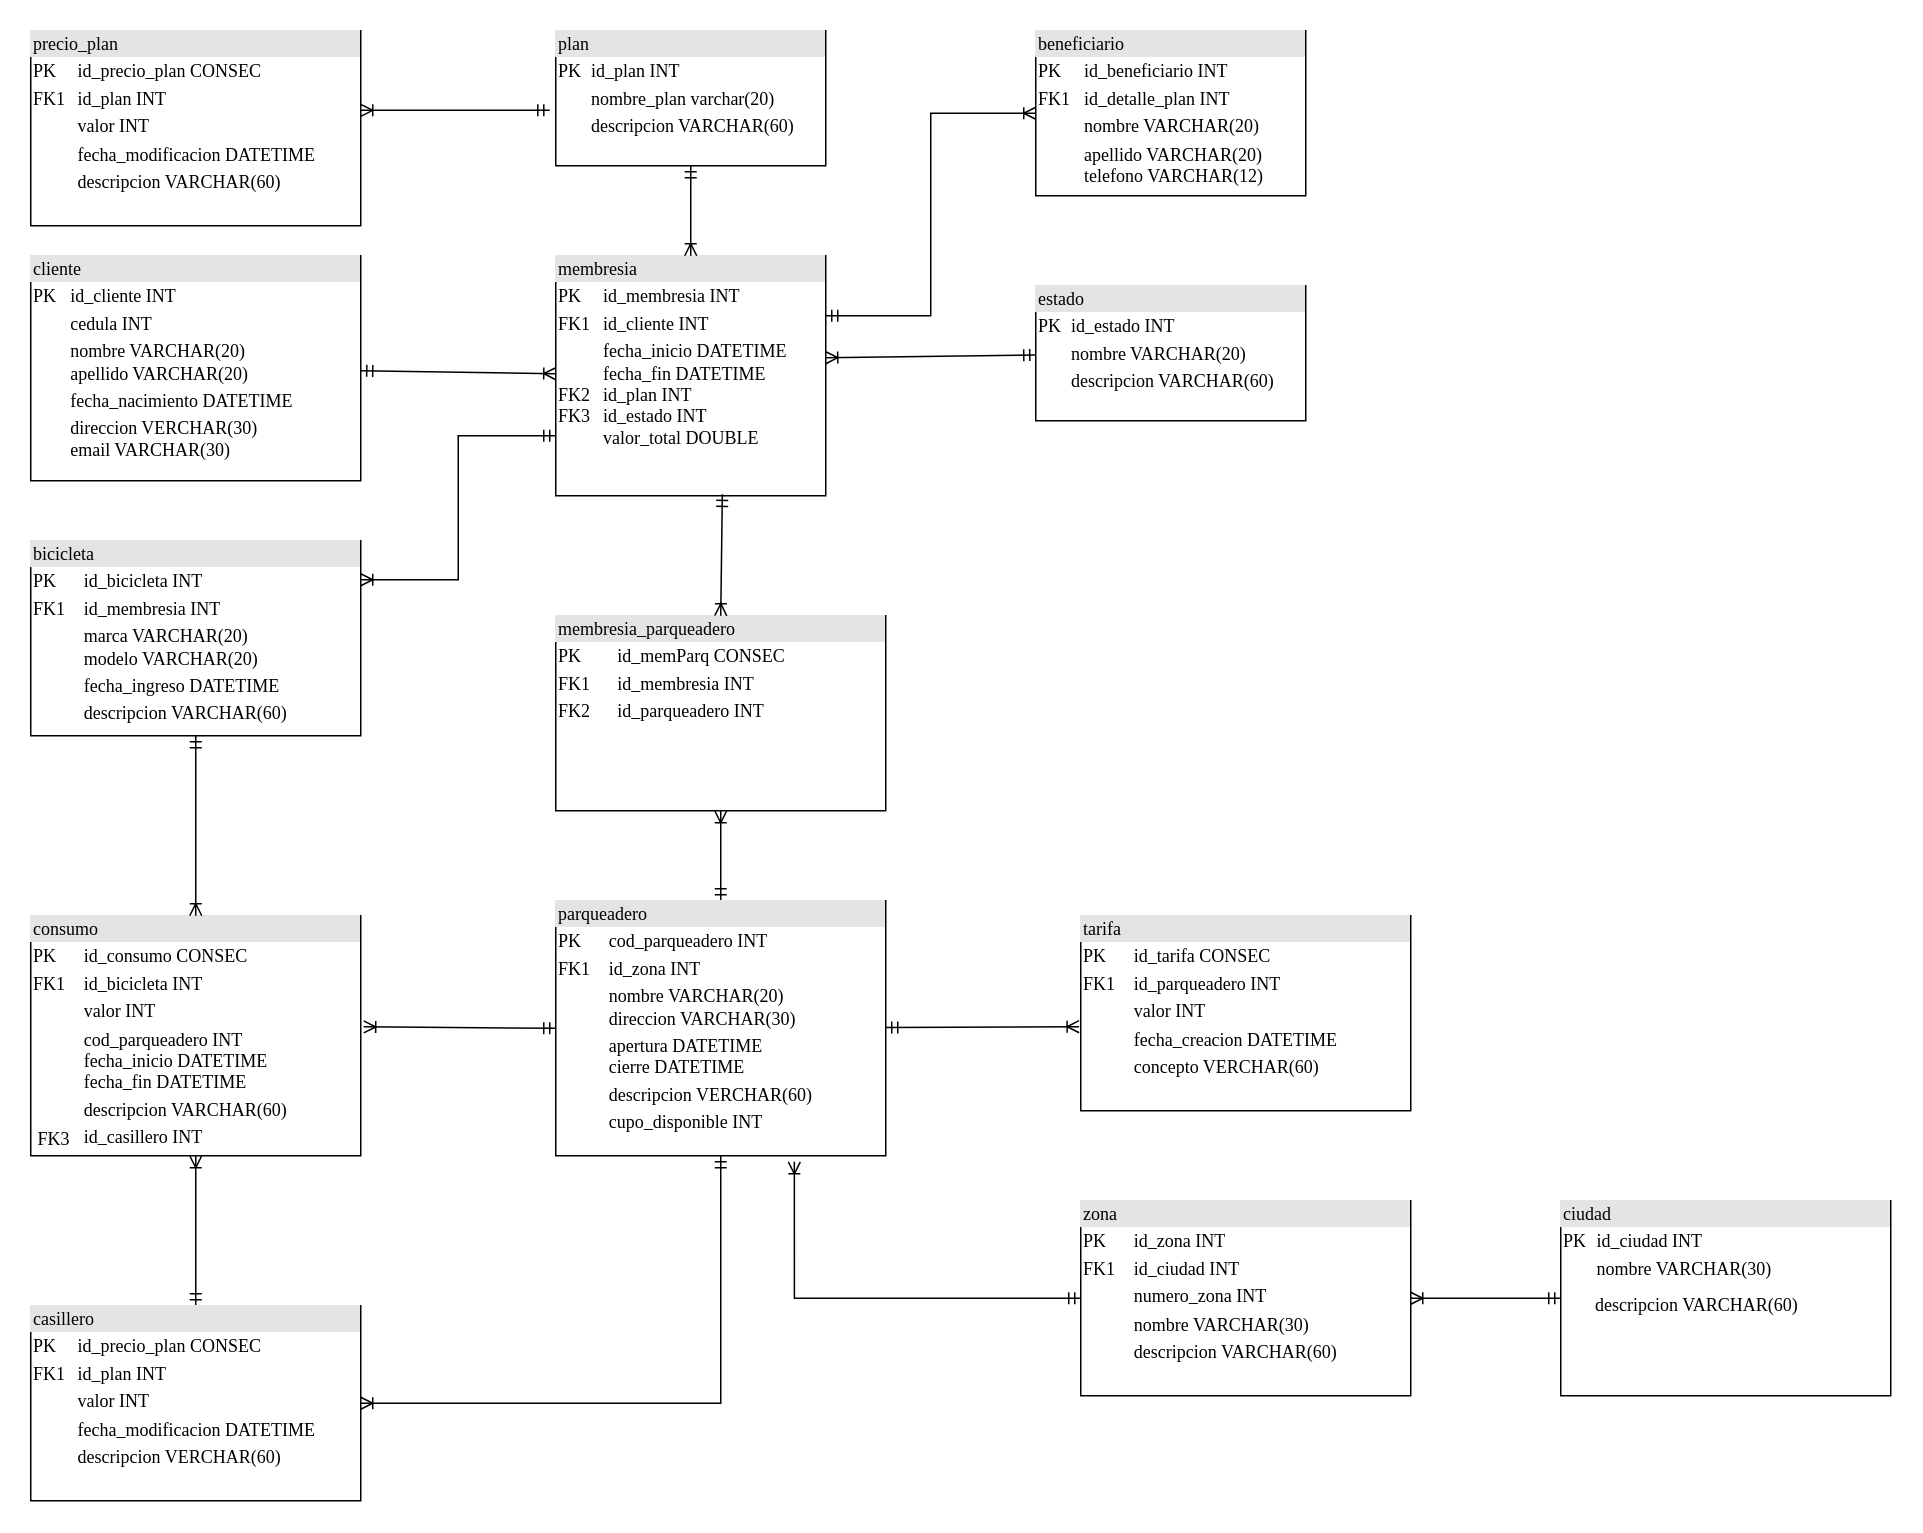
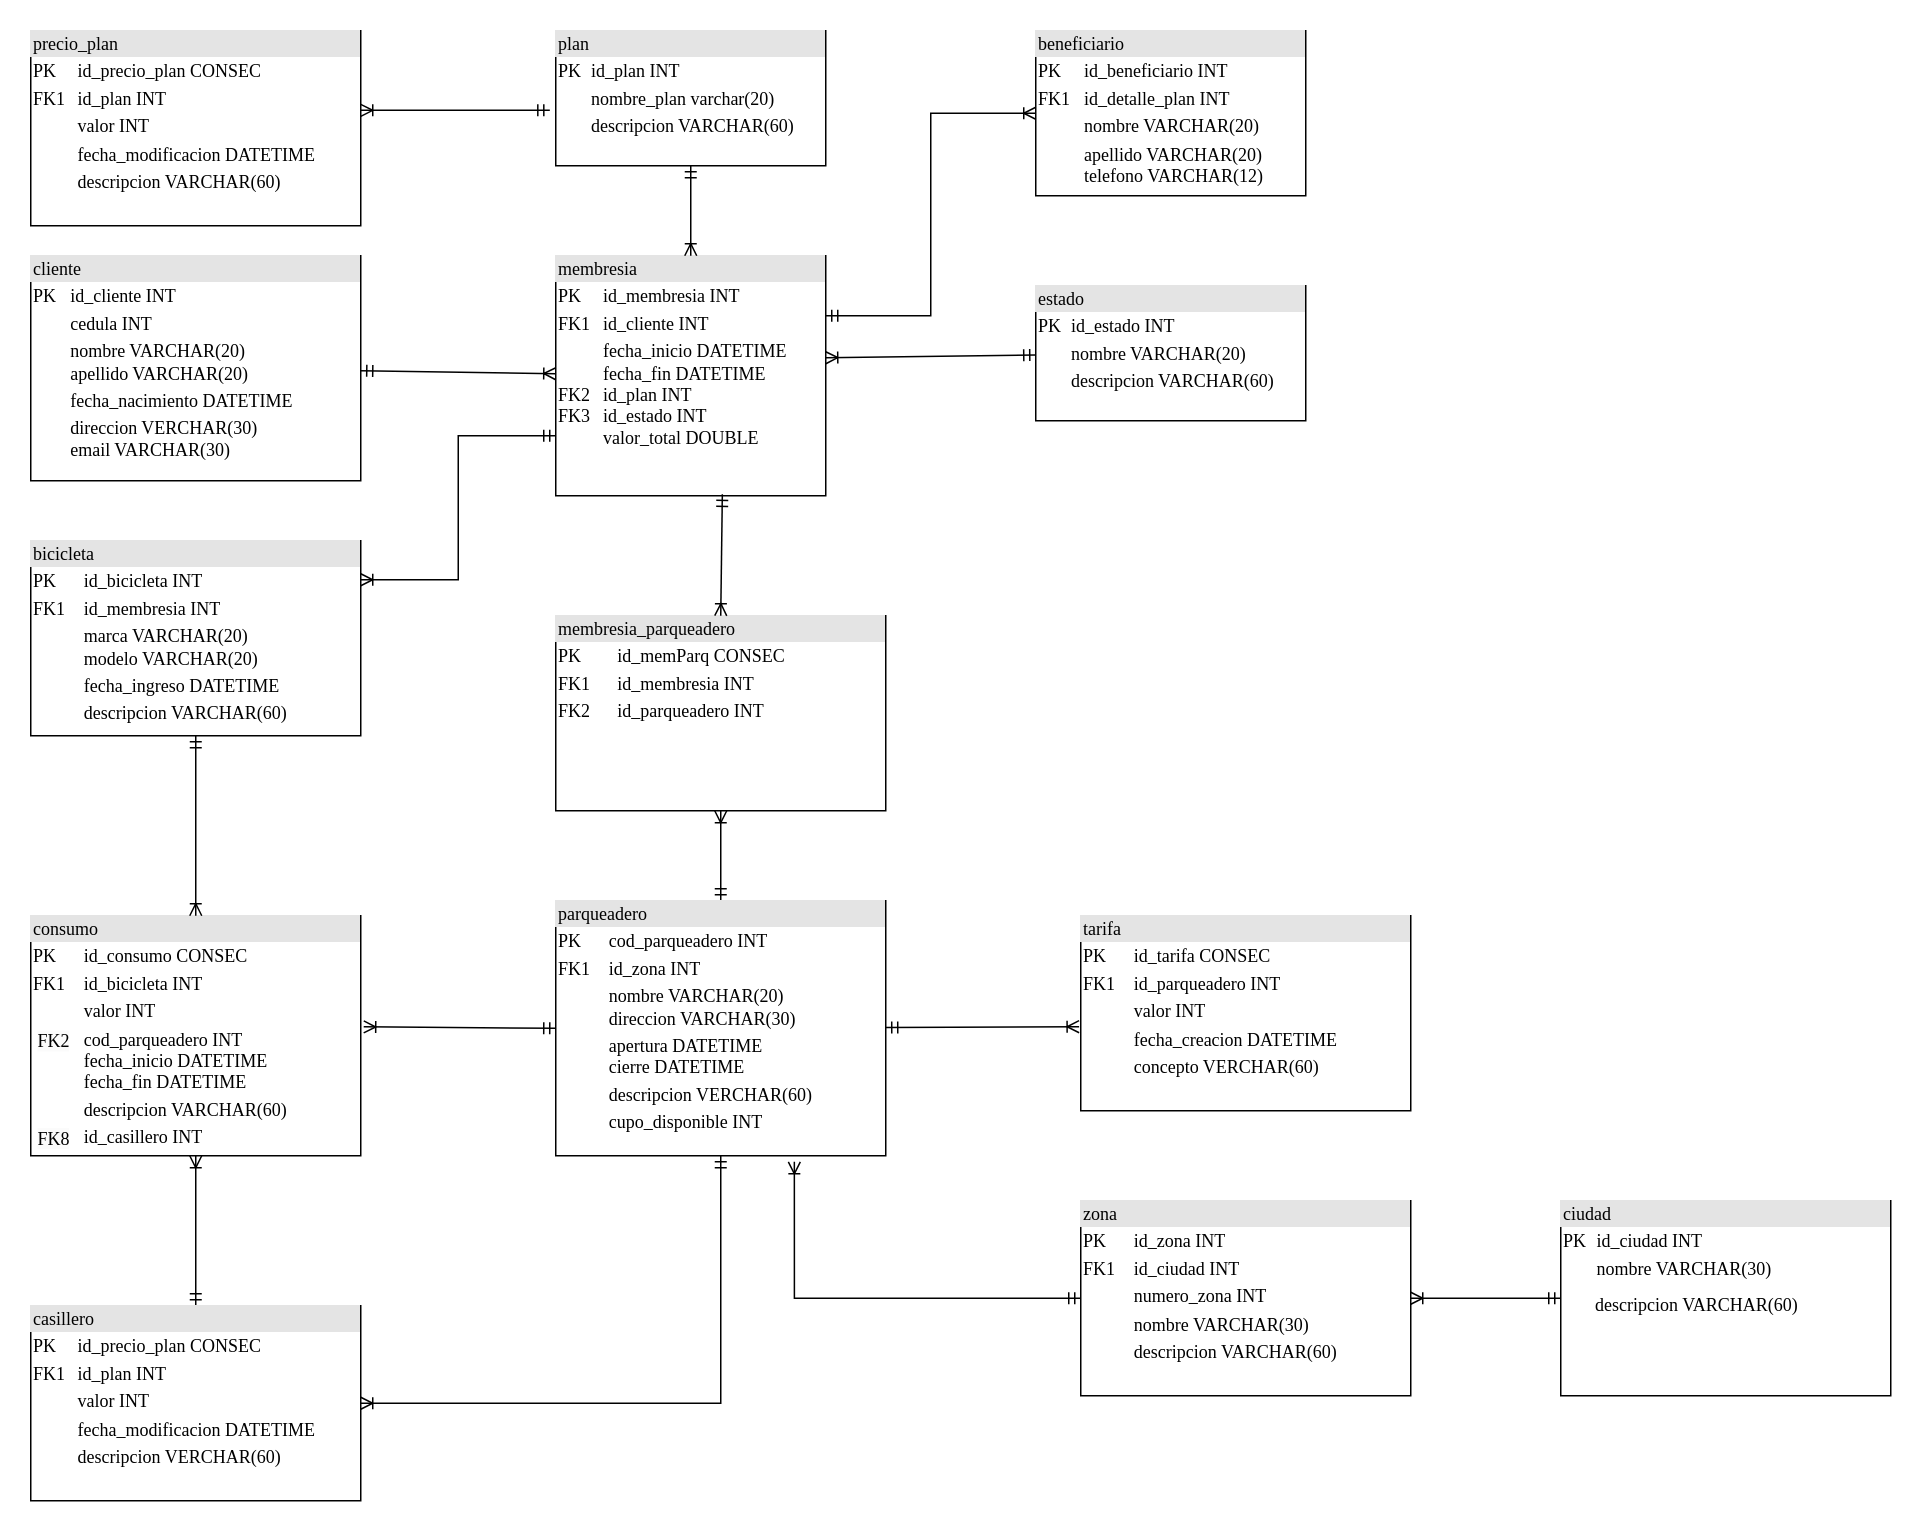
node "FK2": added
node "FK3": label "FK3" -> "FK8"
